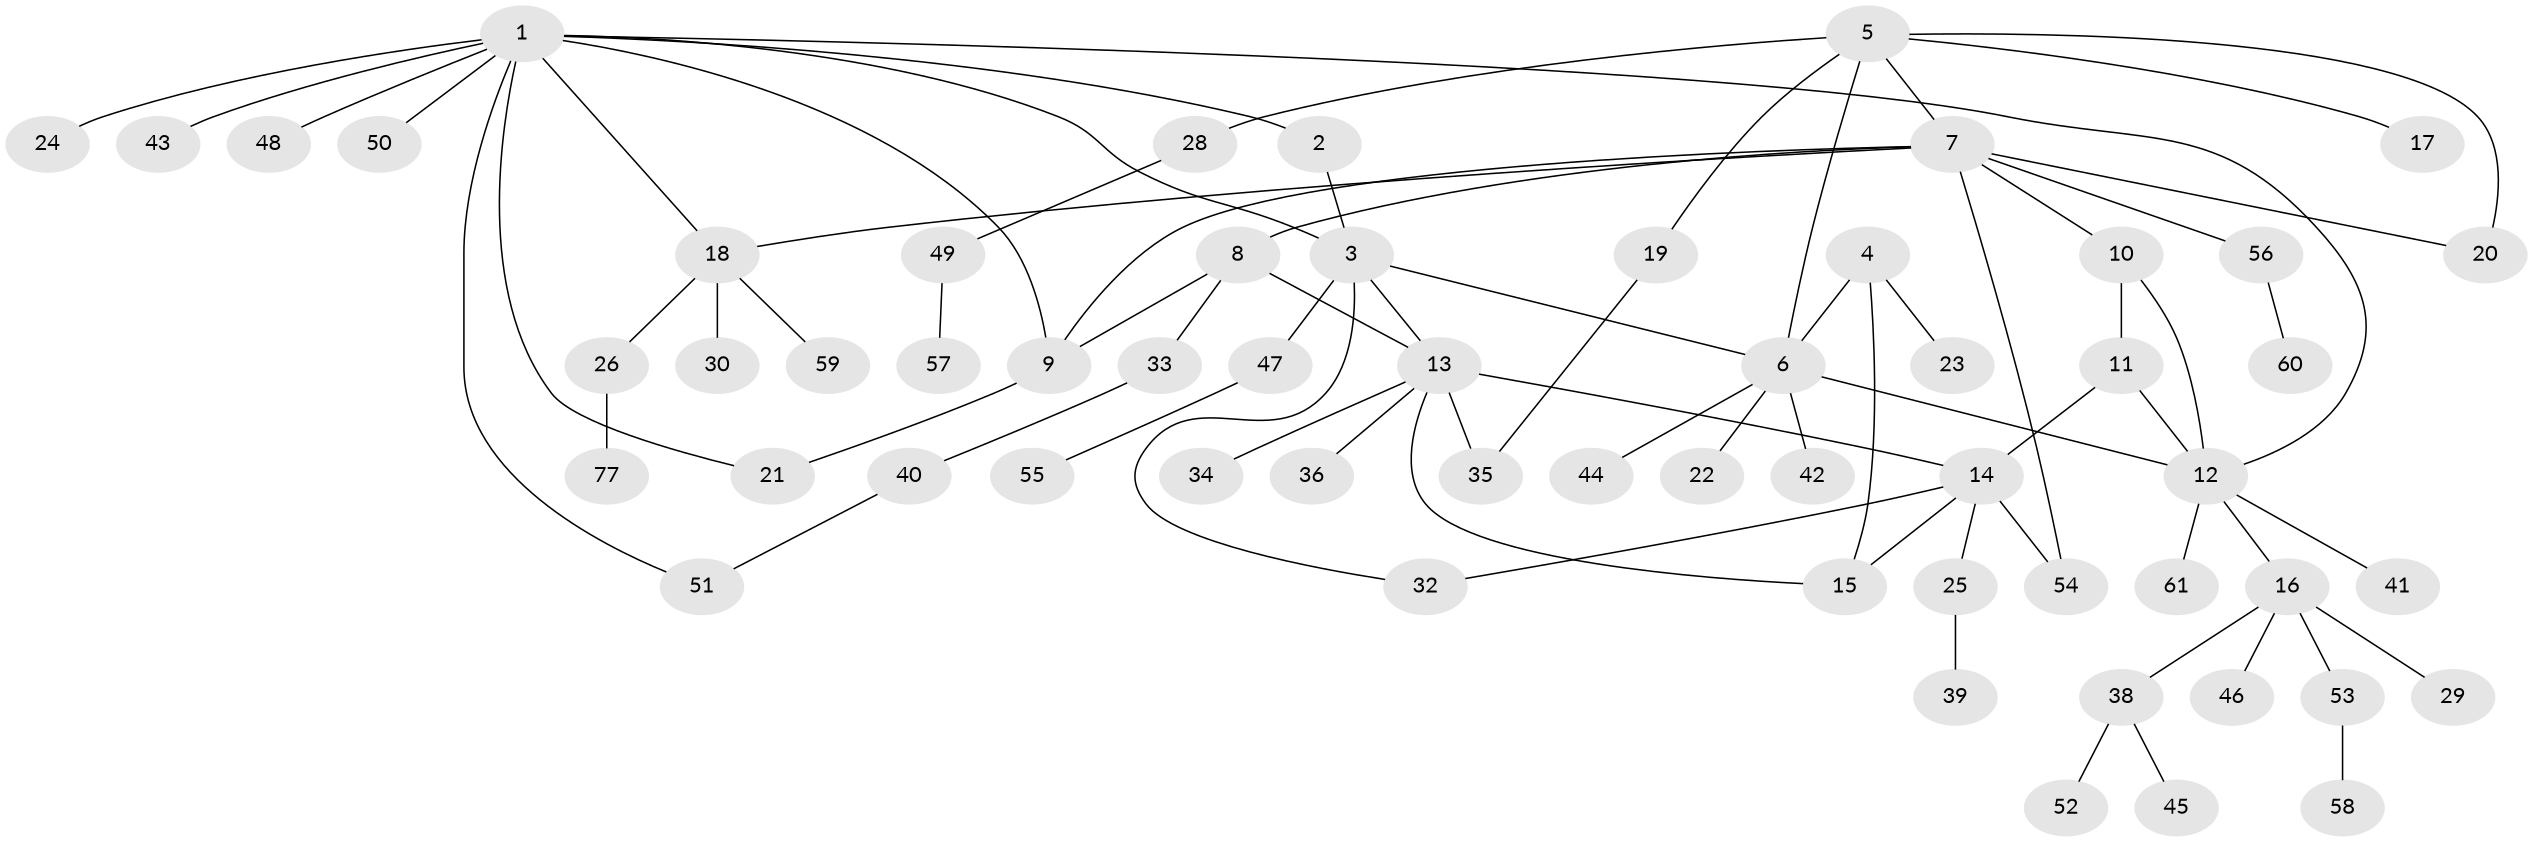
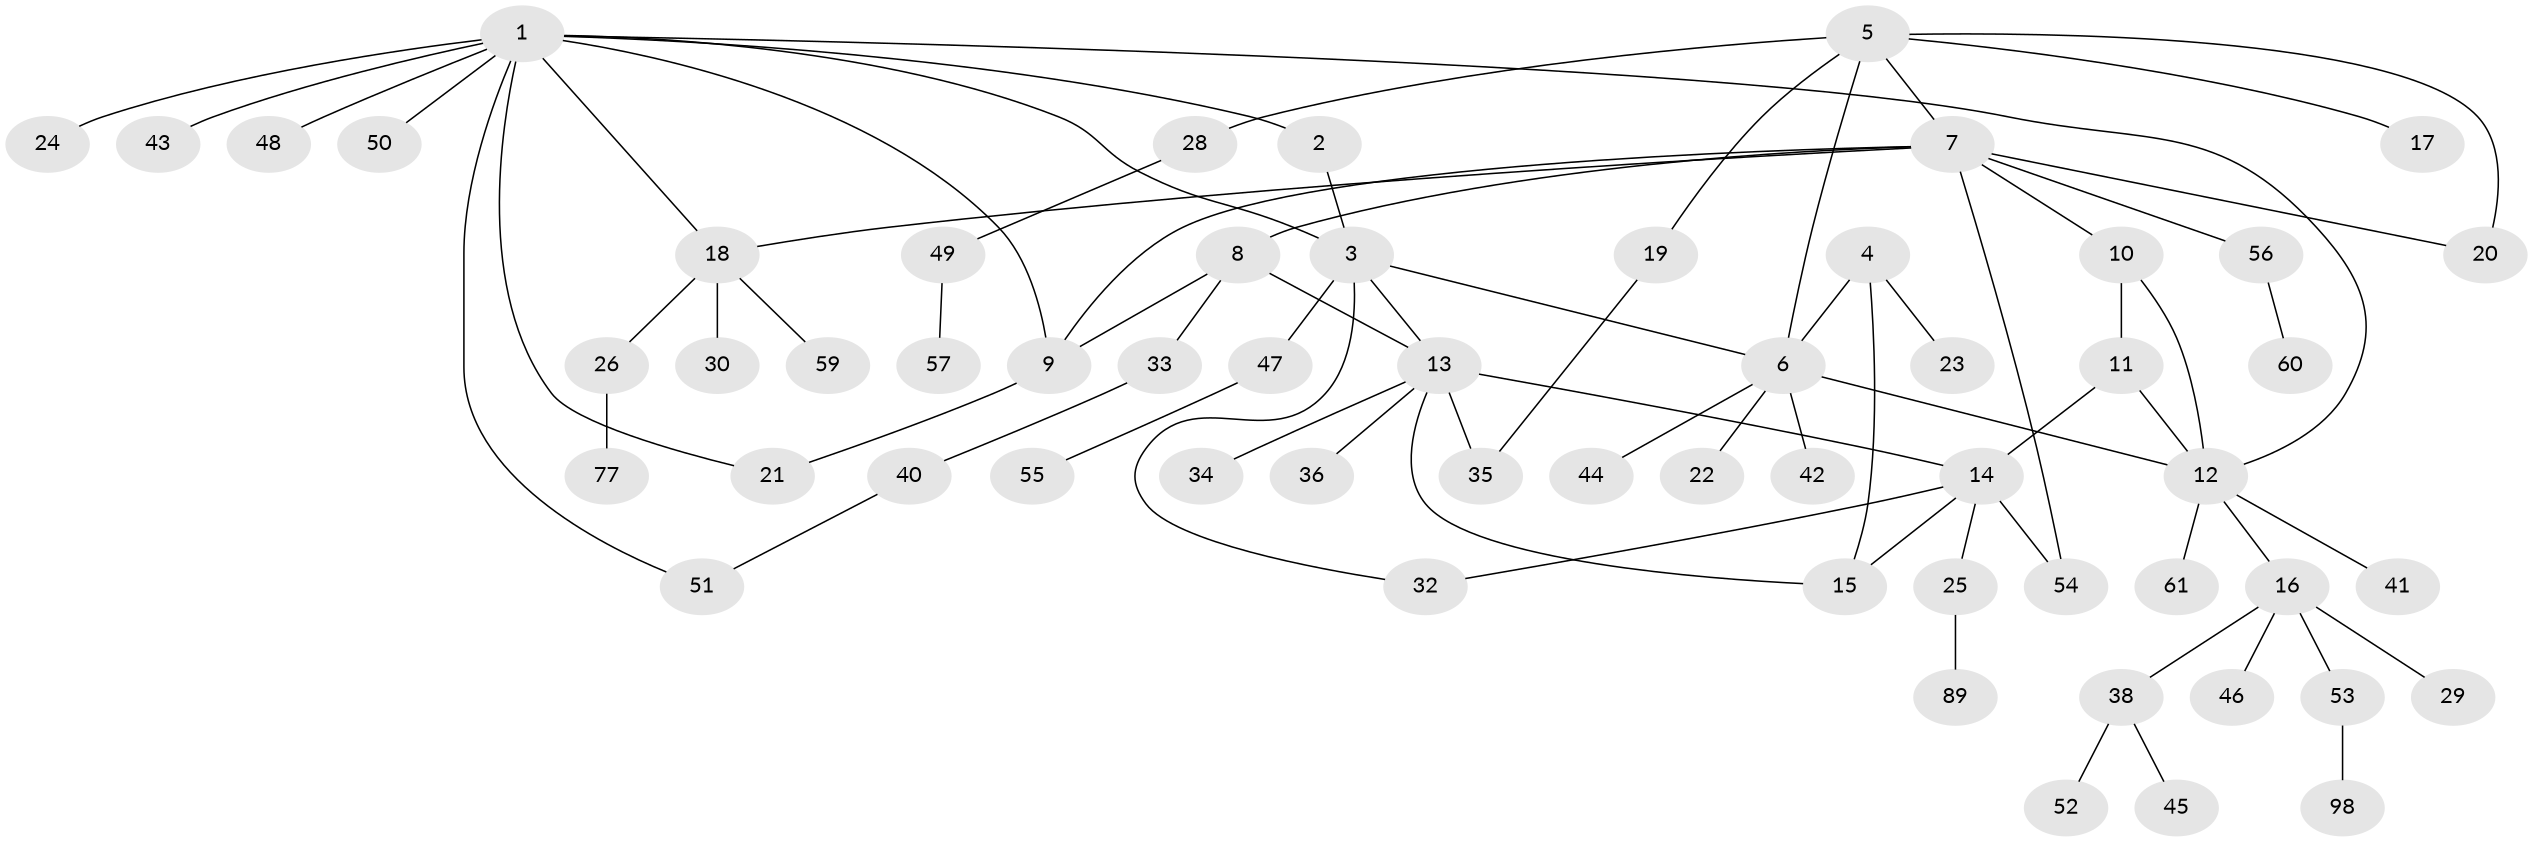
node "39": label "39" -> "89"
node "58": label "58" -> "98"
